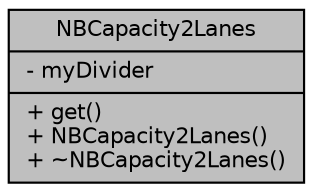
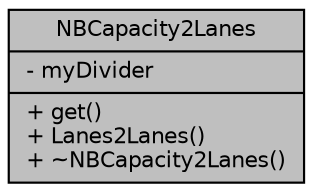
node "NBCapacity2Lanes": text "+ NBCapacity2Lanes()" -> "+ Lanes2Lanes()"
